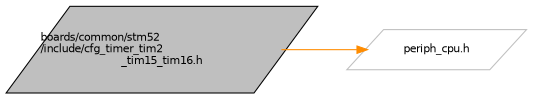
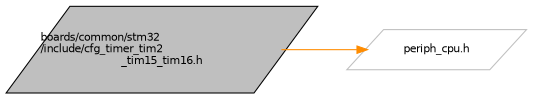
node "boards/common/stm52 /include/cfg_timer_tim2 _tim15_tim16.h": label "boards/common/stm52 /include/cfg_timer_tim2 _tim15_tim16.h" -> "boards/common/stm32 /include/cfg_timer_tim2 _tim15_tim16.h"
